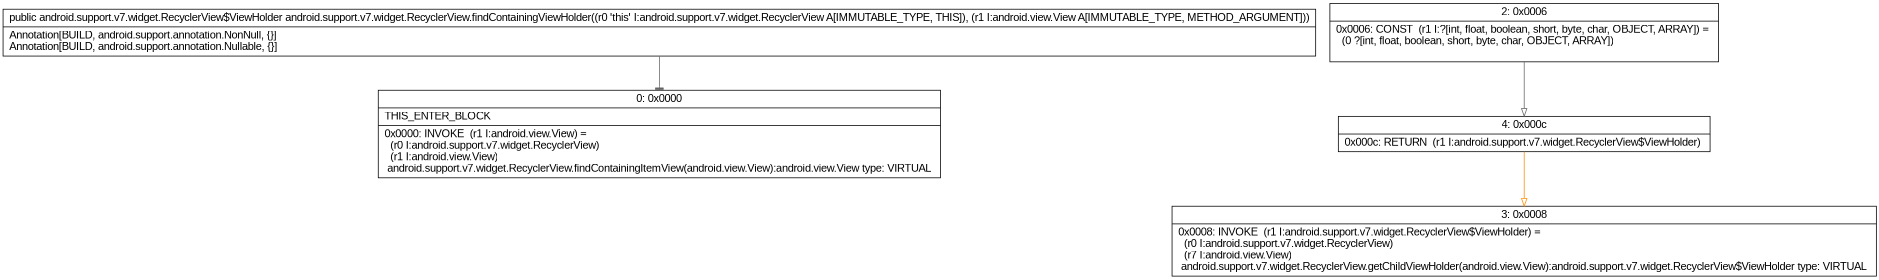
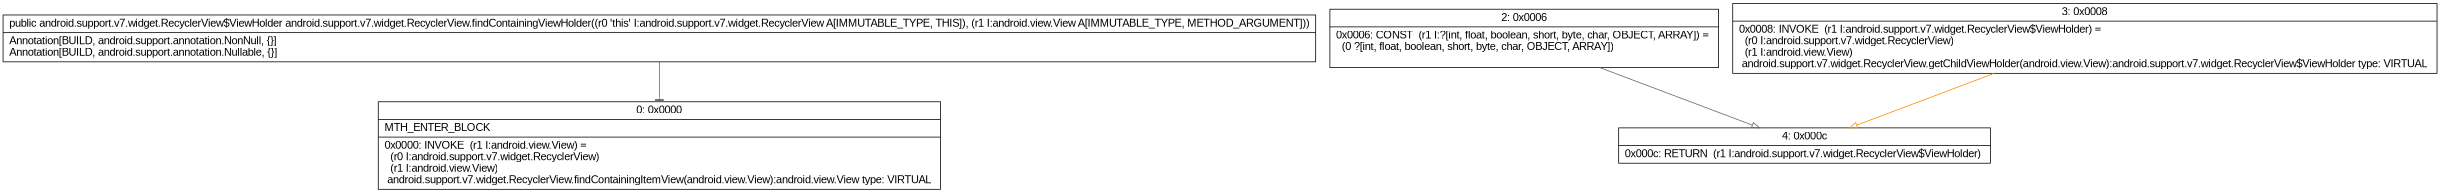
node "0: 0x0000": text "THIS_ENTER_BLOCK" -> "MTH_ENTER_BLOCK"
edge "4: 0x000c" -> "3: 0x0008": reversed
node "3: 0x0008": text "(r7 I:android.view.View)" -> "(r1 I:android.view.View)"
